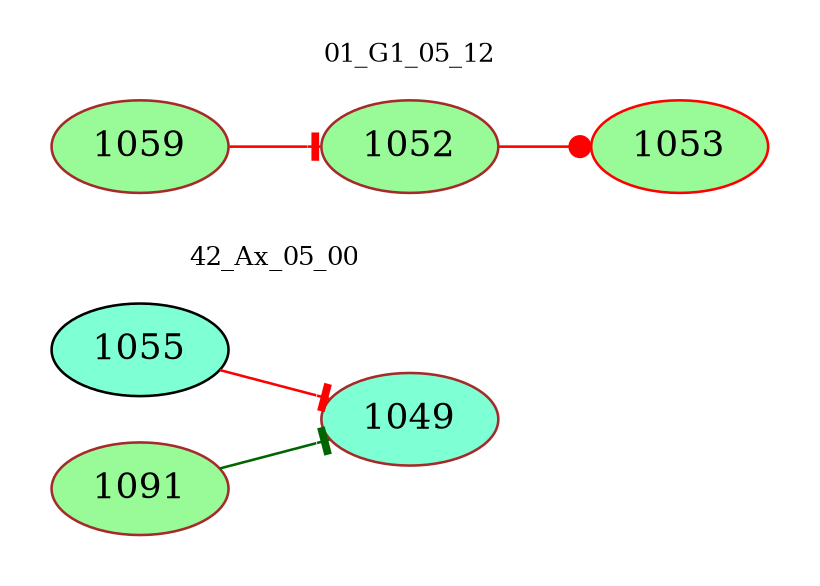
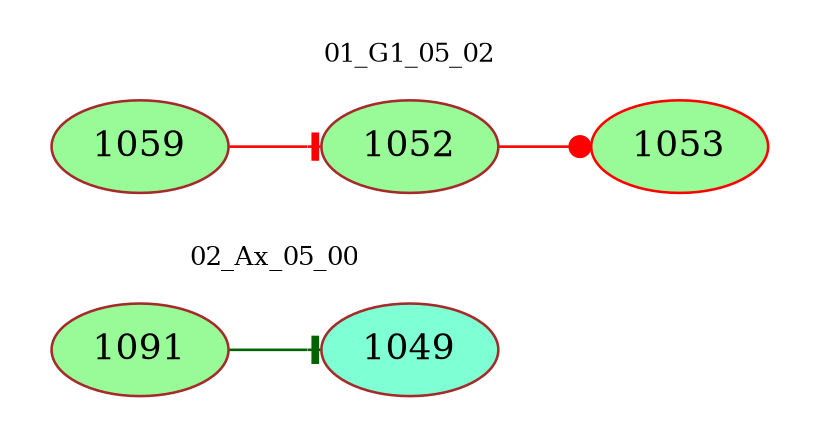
cluster "01_G1_05_12": label "01_G1_05_12" -> "01_G1_05_02"
cluster "42_Ax_05_00": label "42_Ax_05_00" -> "02_Ax_05_00"
node "1055": removed
